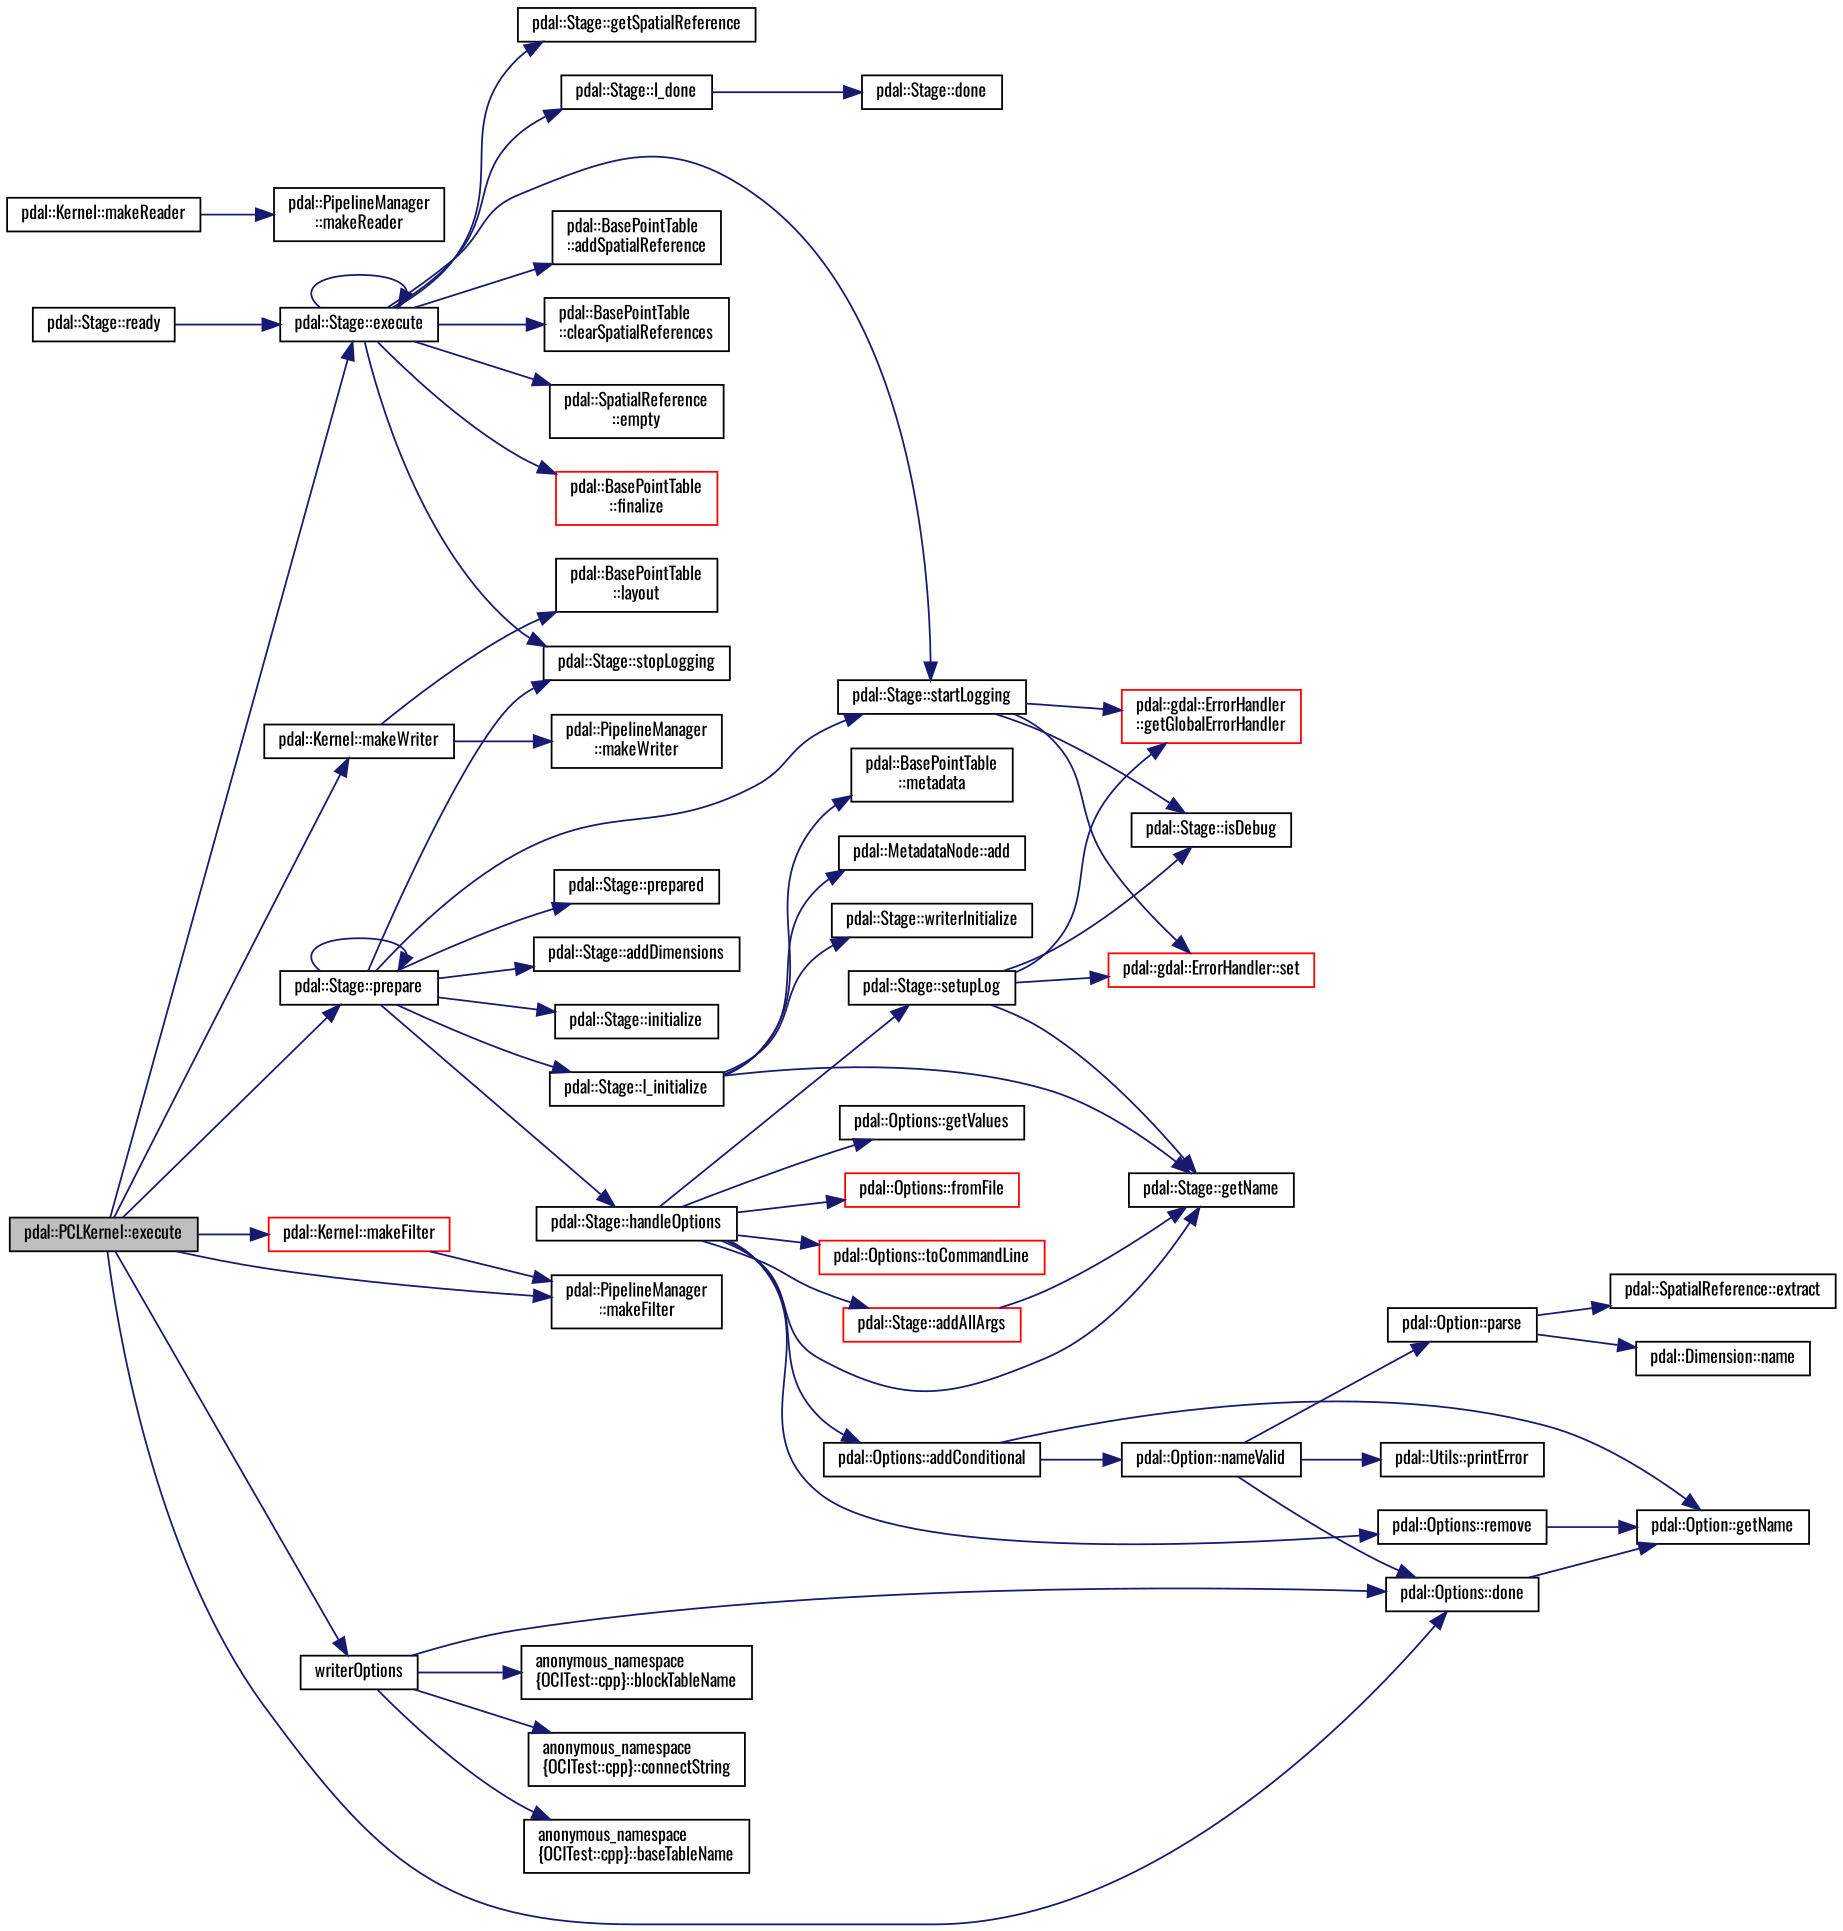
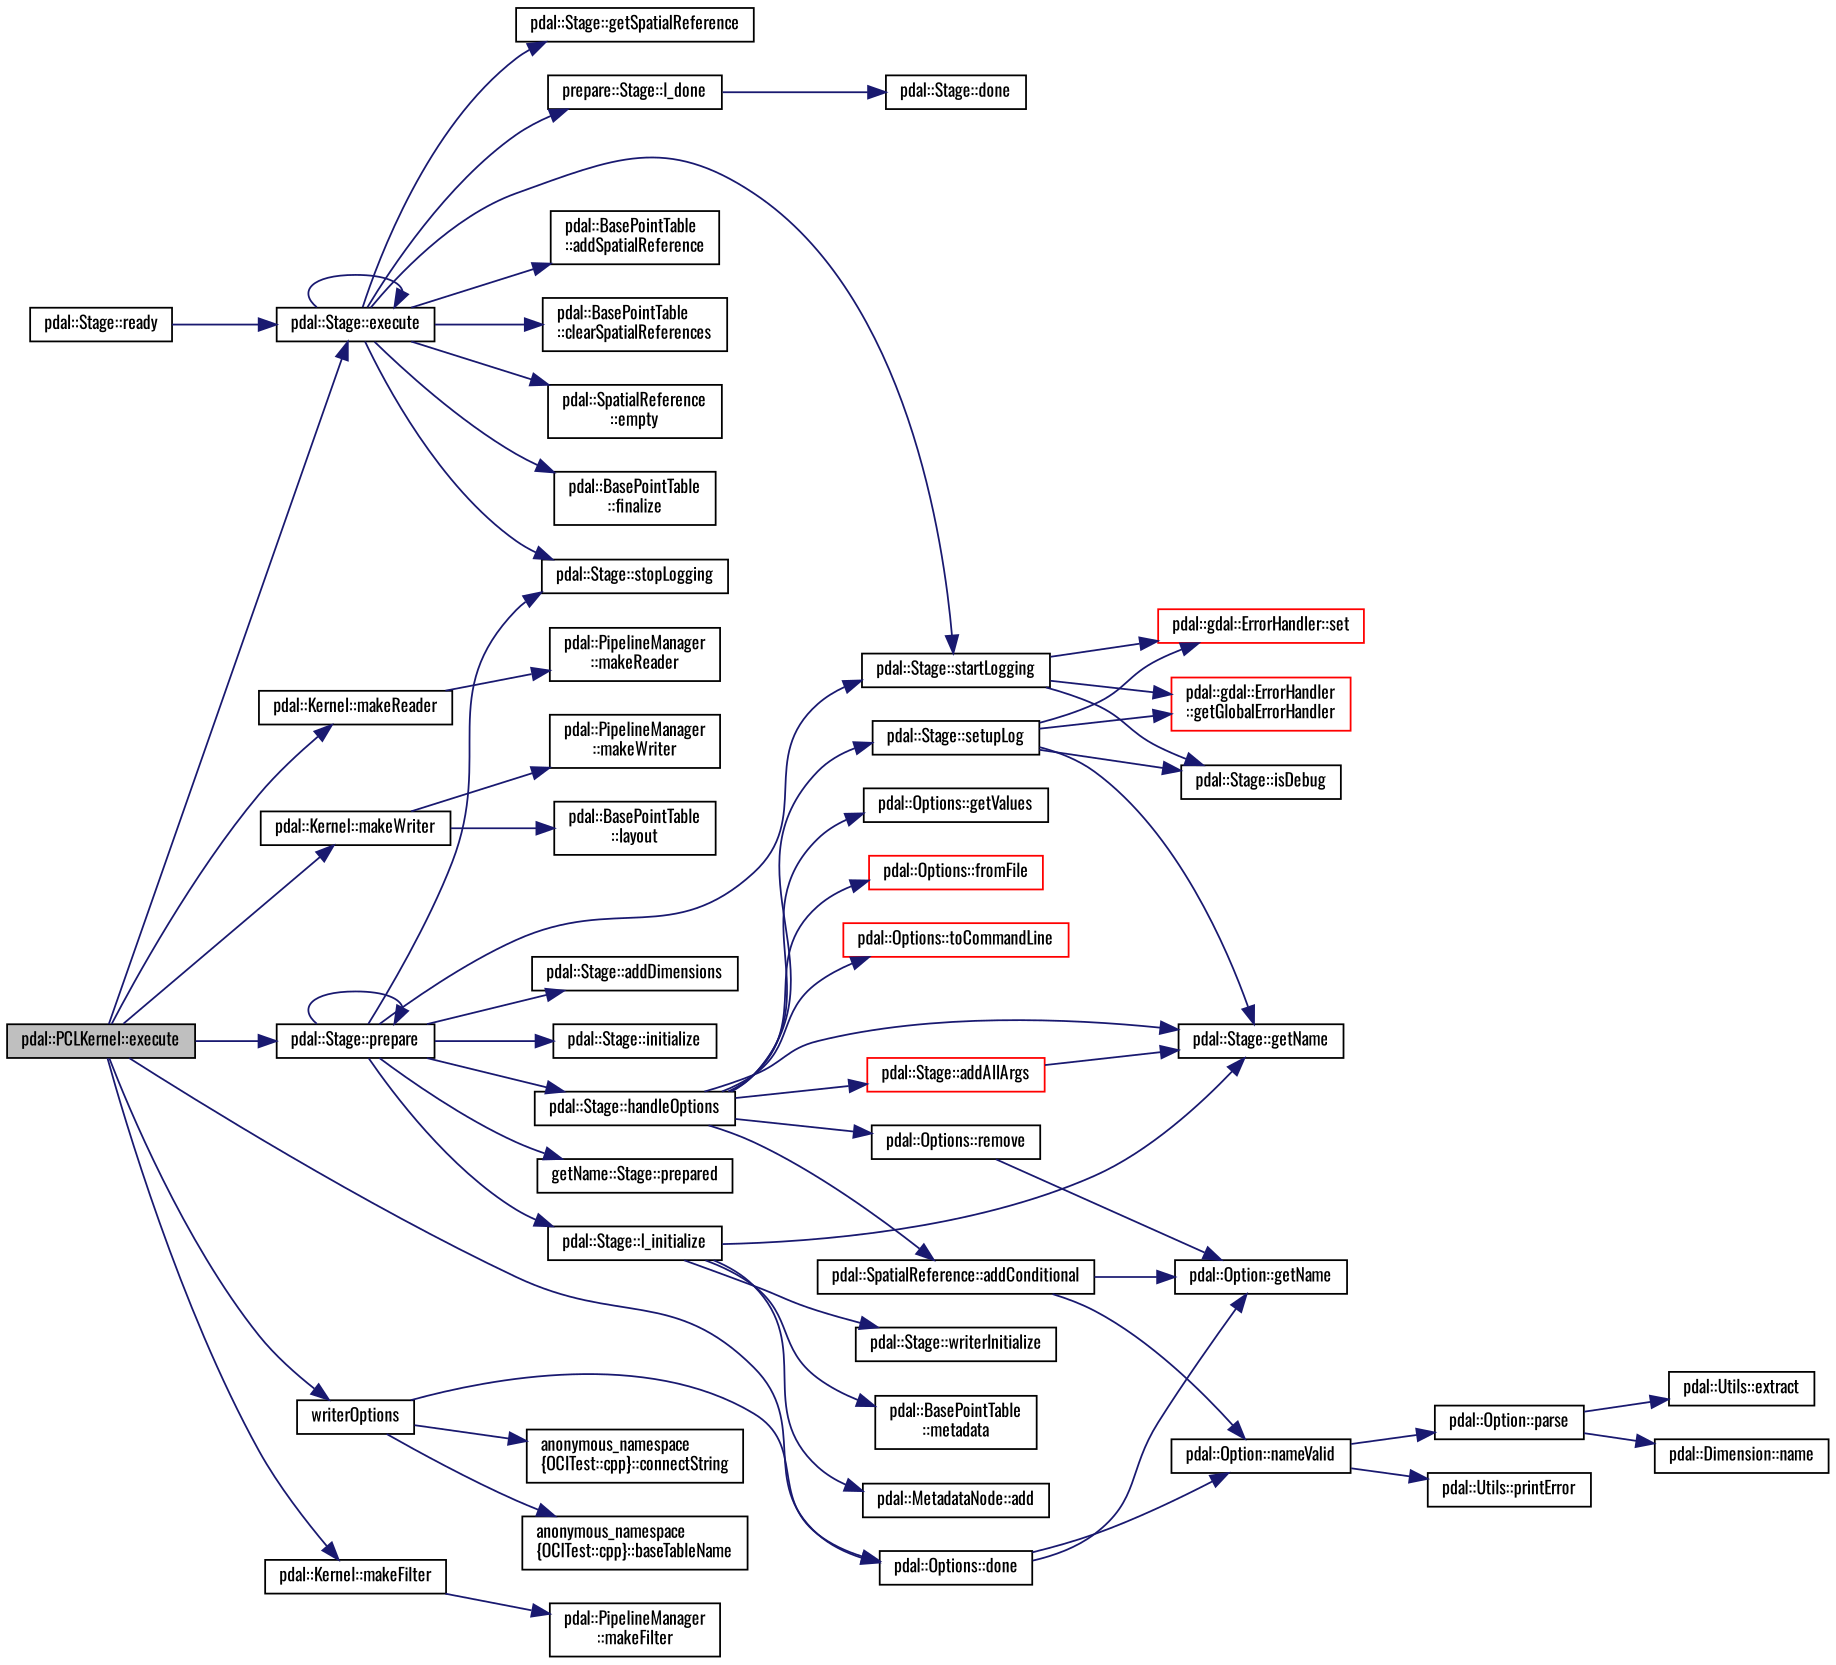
node "pdal::Stage::l_done": label "pdal::Stage::l_done" -> "prepare::Stage::l_done"
node "pdal::BasePointTable ::finalize": color red -> black
node "pdal::Stage::prepared": label "pdal::Stage::prepared" -> "getName::Stage::prepared"
node "pdal::Kernel::makeFilter": color red -> black
edge "pdal::PCLKernel::execute" -> "pdal::PipelineManager ::makeFilter": now "pdal::PCLKernel::execute" -> "pdal::Kernel::makeReader"
node "pdal::SpatialReference::extract": label "pdal::SpatialReference::extract" -> "pdal::Utils::extract"
node "pdal::Options::addConditional": label "pdal::Options::addConditional" -> "pdal::SpatialReference::addConditional"
edge "pdal::Option::nameValid" -> "pdal::Options::done": reversed
node "anonymous_namespace {OCITest::cpp}::blockTableName": removed
